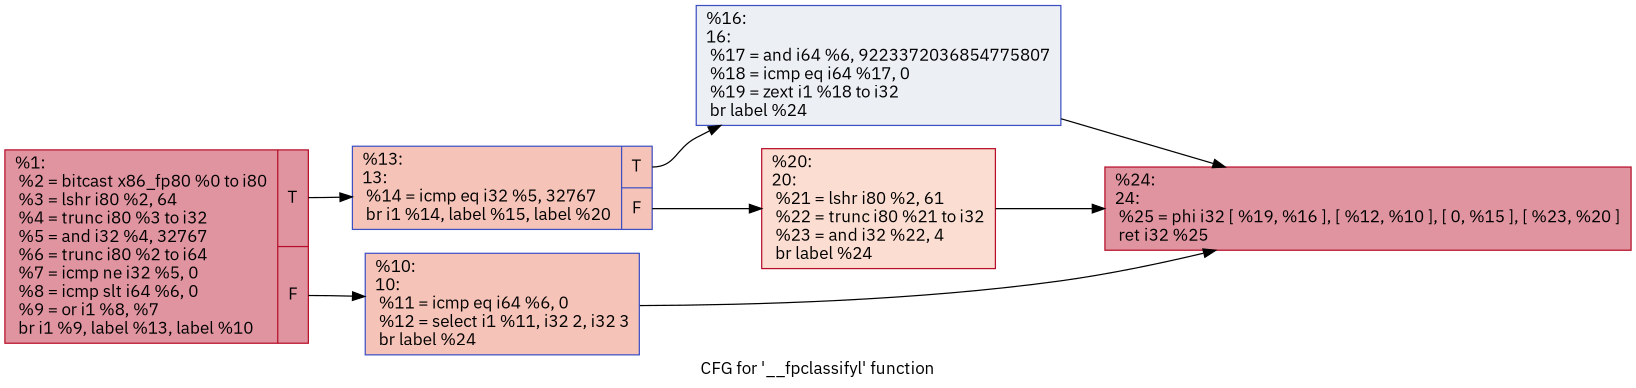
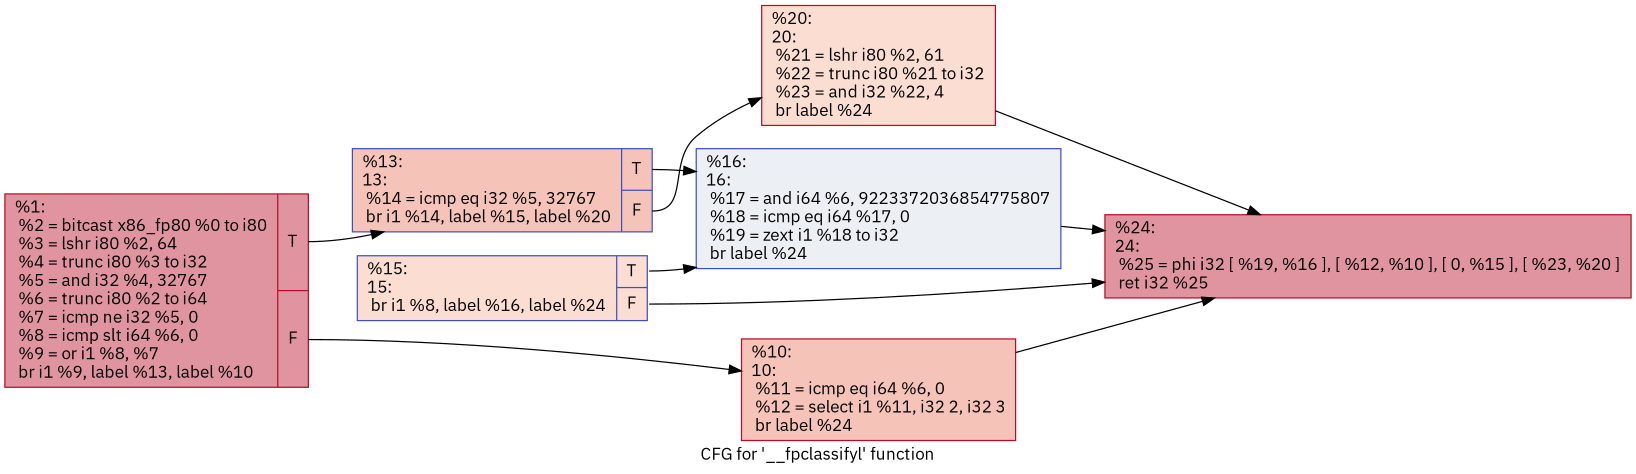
node "%15:": added
node "%10:": color #3d50c3ff -> #b70d28ff
